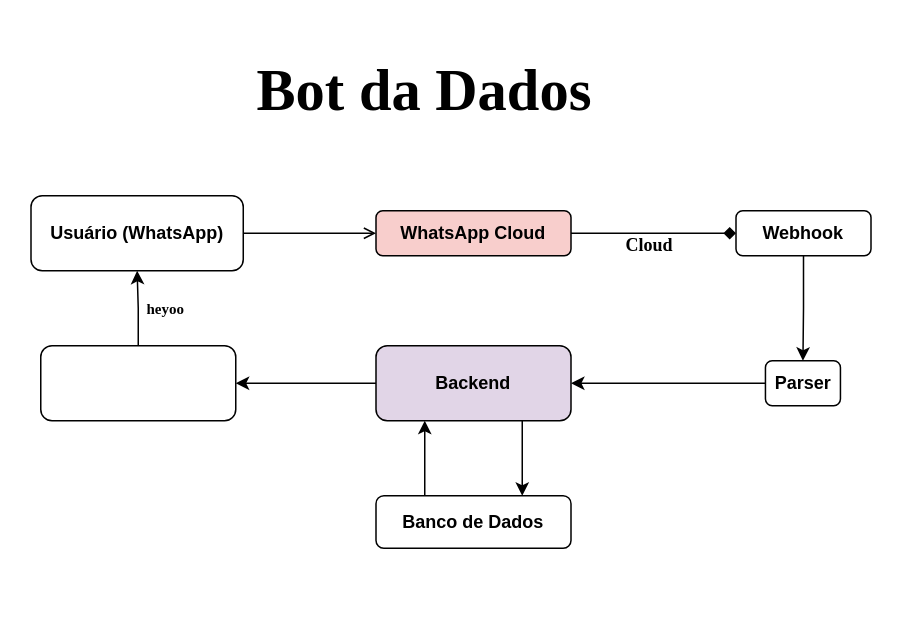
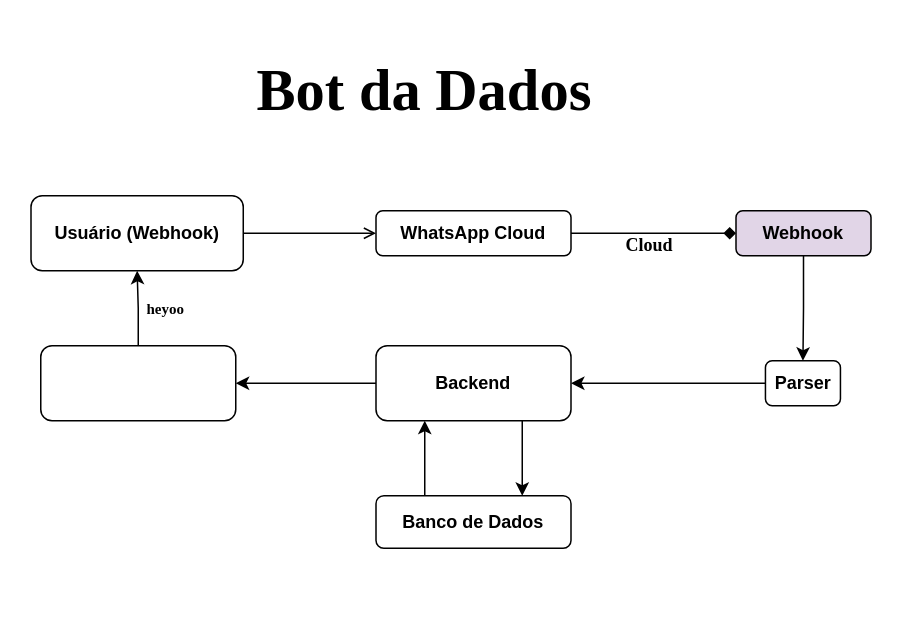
node "Usuário (WhatsApp)": label "Usuário (WhatsApp)" -> "Usuário (Webhook)"
node "WhatsApp Cloud": fillcolor #f8cecc -> #ffffff
node "Webhook": fillcolor #ffffff -> #e1d5e7
node "Backend": fillcolor #e1d5e7 -> #ffffff
